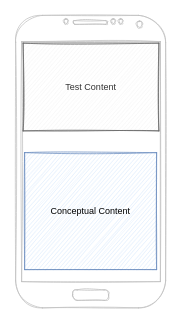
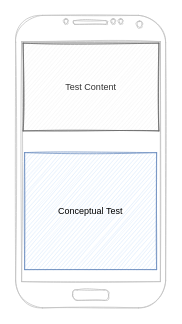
node "Conceptual Content": label "Conceptual Content" -> "Conceptual Test"
